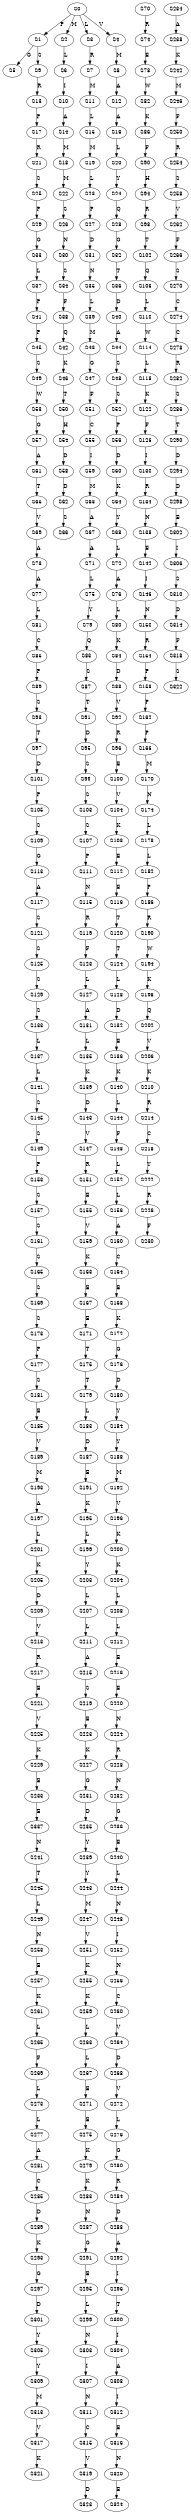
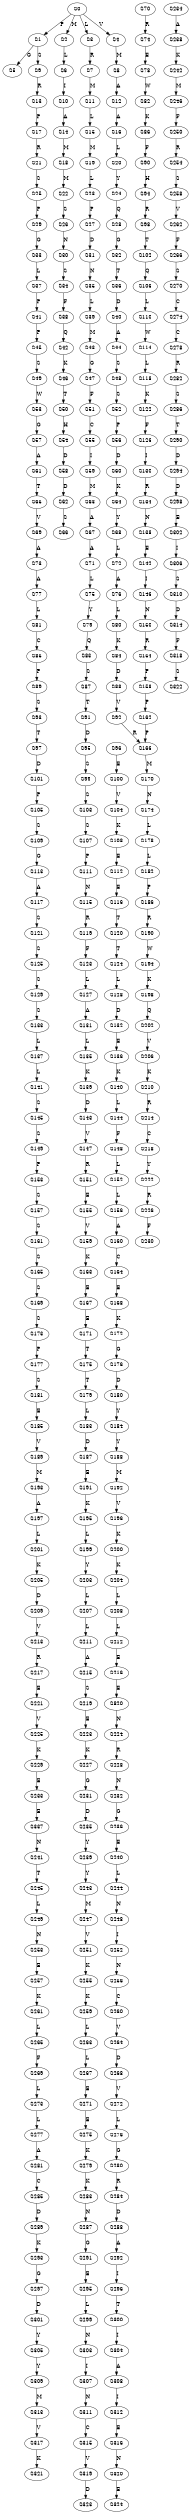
edge "S92" -> "S96": now "S92" -> "S166"
node "S220": label "S220" -> "S820"
